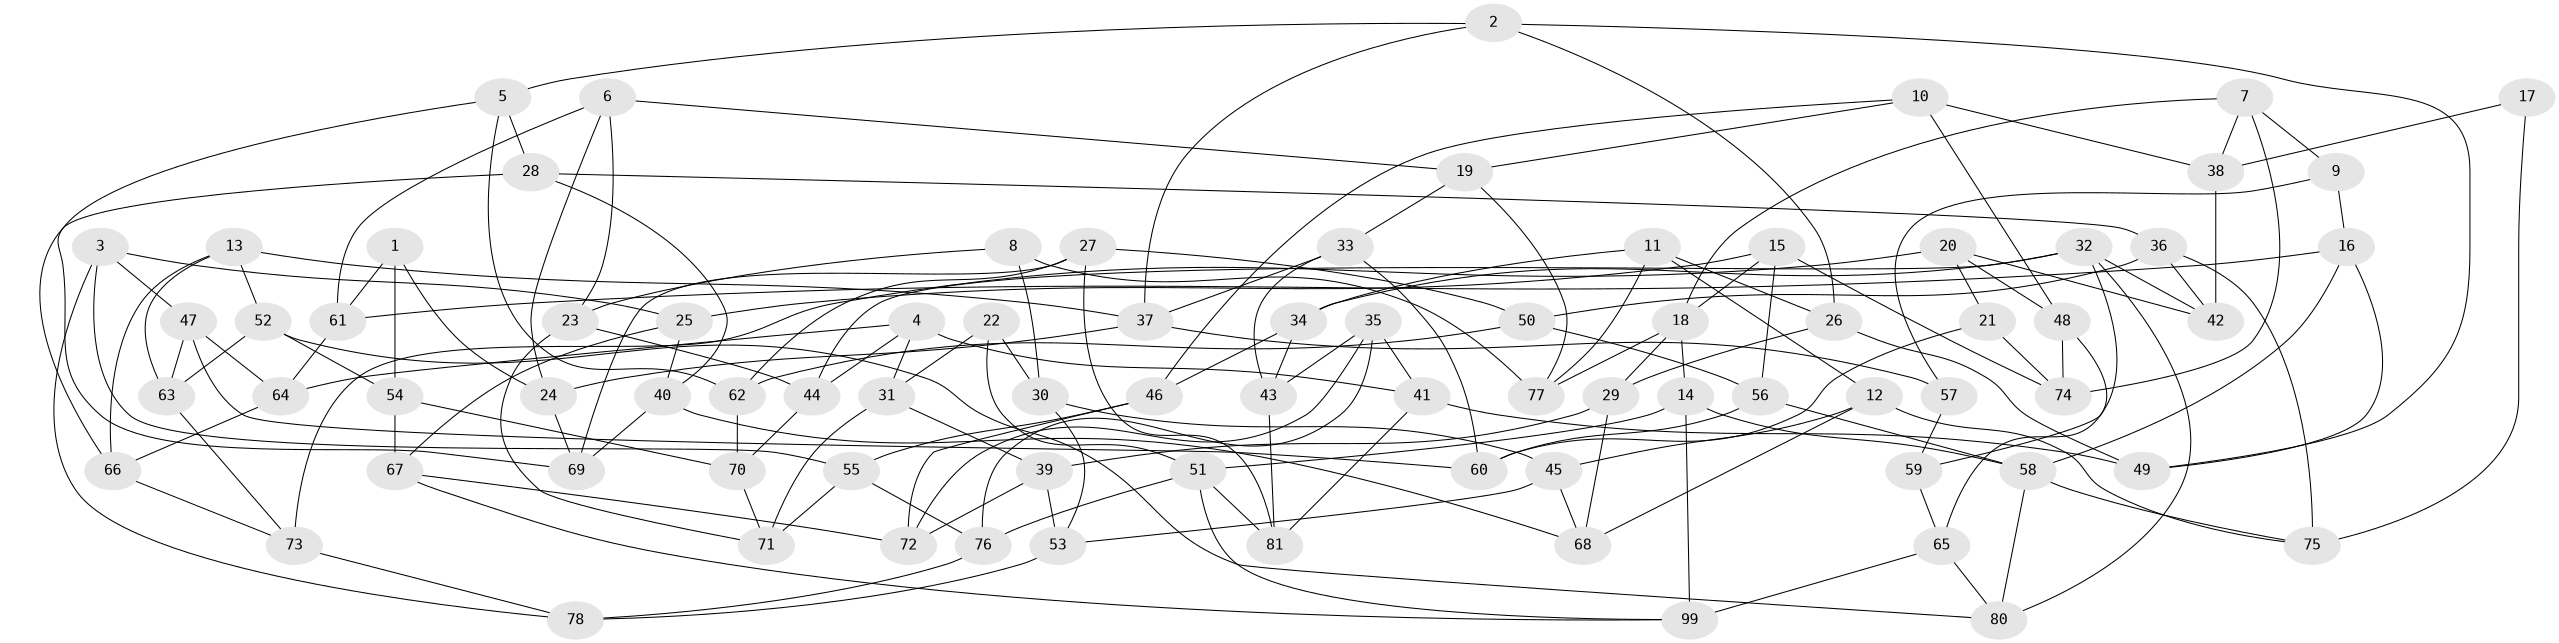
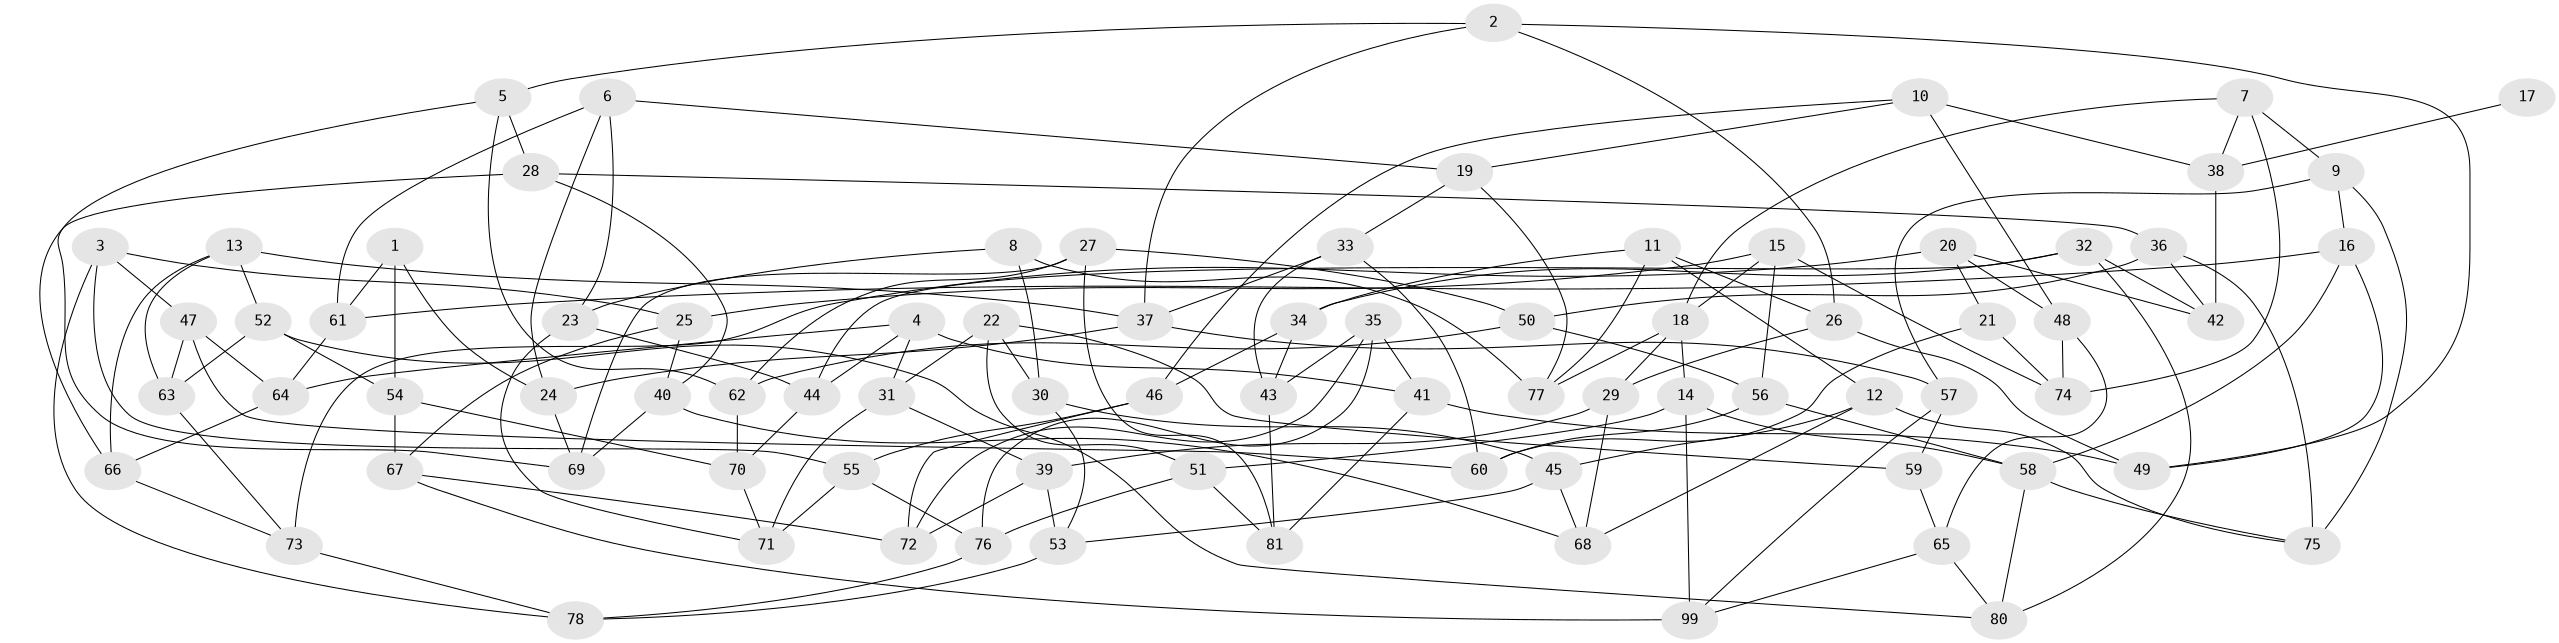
edge "32" -- "59": now "22" -- "59"
edge "17" -- "75": now "9" -- "75"
edge "51" -- "99": now "57" -- "99"
